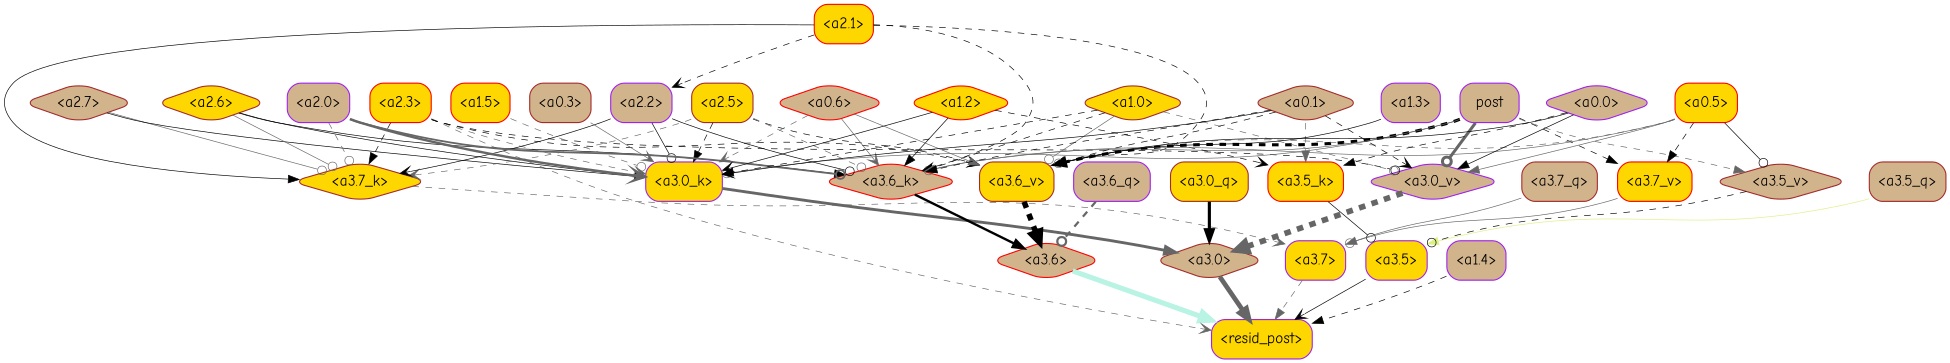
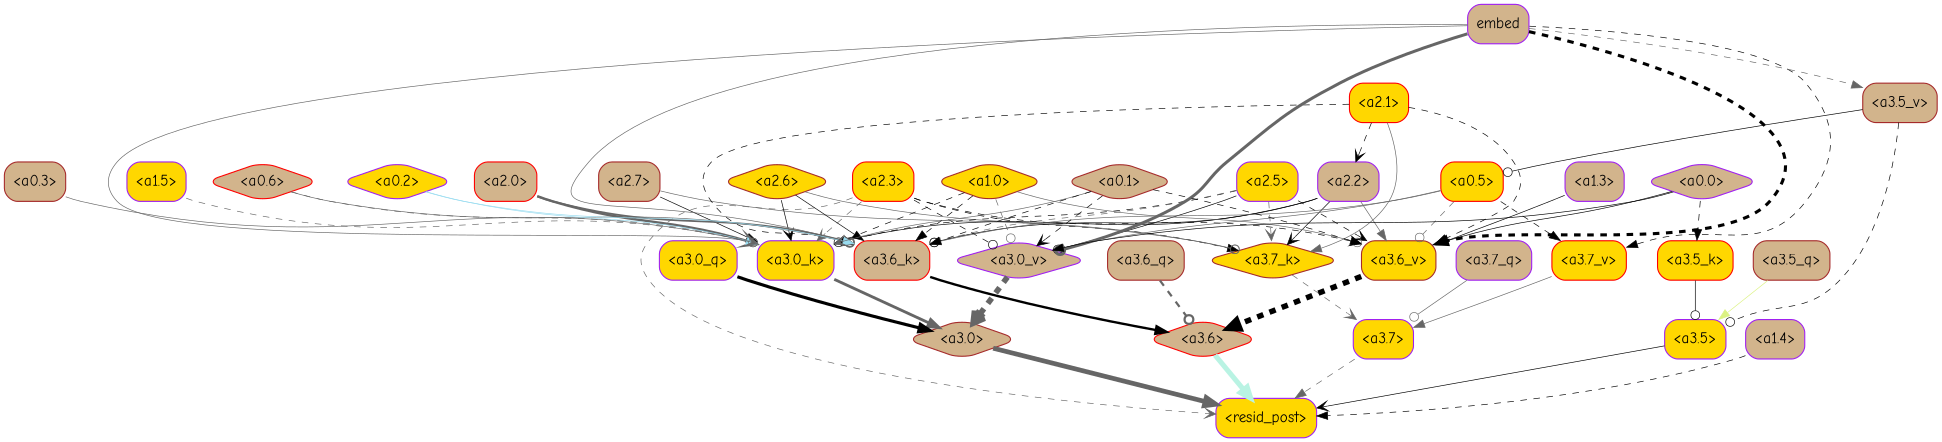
edge "<a2.1>" -> "<a3.7_k>": color black -> gray40
edge "<a2.1>" -> "<a3.6_v>": arrowhead vee -> normal
node "<a2.7>": shape diamond -> box
node "<a2.0>": color purple -> red
node "<a1.5>": color red -> purple
node "<a2.5>": color brown -> purple
node "<a1.2>": removed
node "post": label "post" -> "embed"
edge "<a0.1>" -> "<a3.5_k>": removed
edge "<a0.6>" -> "<a3.6_v>": now "<a2.2>" -> "<a3.6_v>"
edge "<a2.0>" -> "<a3.7_k>": removed
edge "<a0.1>" -> "<a3.0_k>": color black -> gray40
edge "<a0.5>" -> "<a3.5_v>": reversed
node "<a0.2>": added
node "<a3.6_k>": shape diamond -> box
node "<a3.6_q>": color purple -> brown
node "<a3.0_q>": color brown -> purple
node "<a3.7_q>": color brown -> purple
node "<a3.5_v>": shape diamond -> box
edge "<a3.0_v>" -> "<a3.0>": arrowhead normal -> vee
edge "<a2.5>" -> "<a3.0_v>": added
